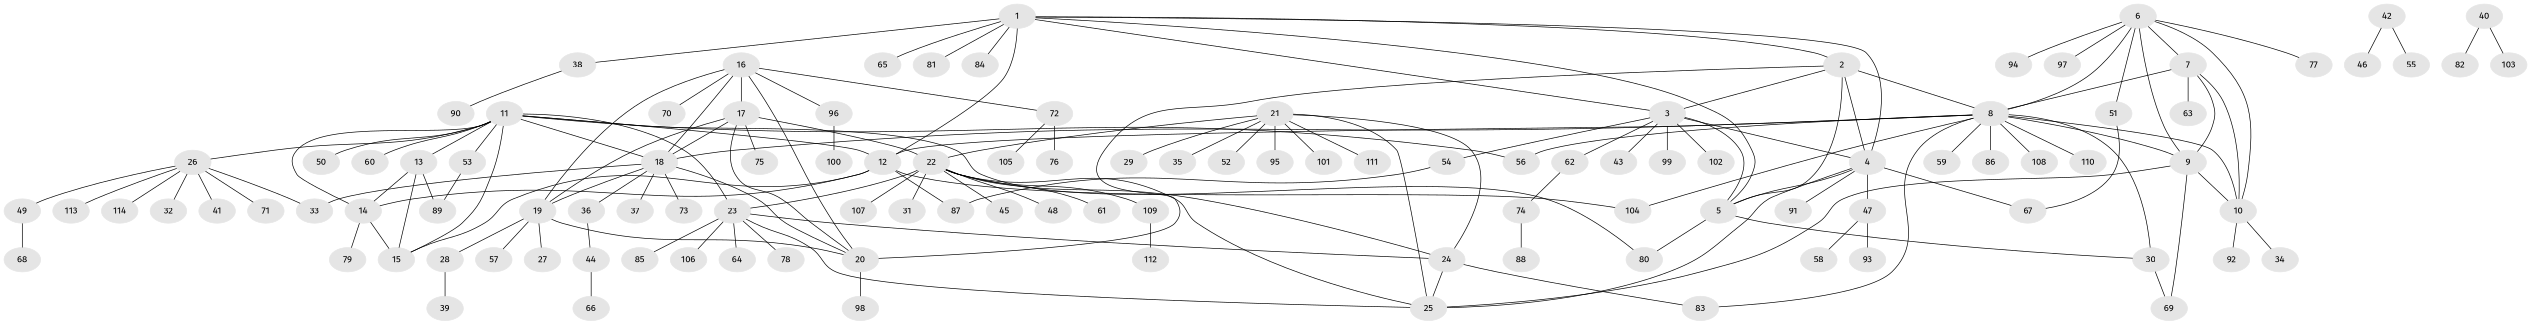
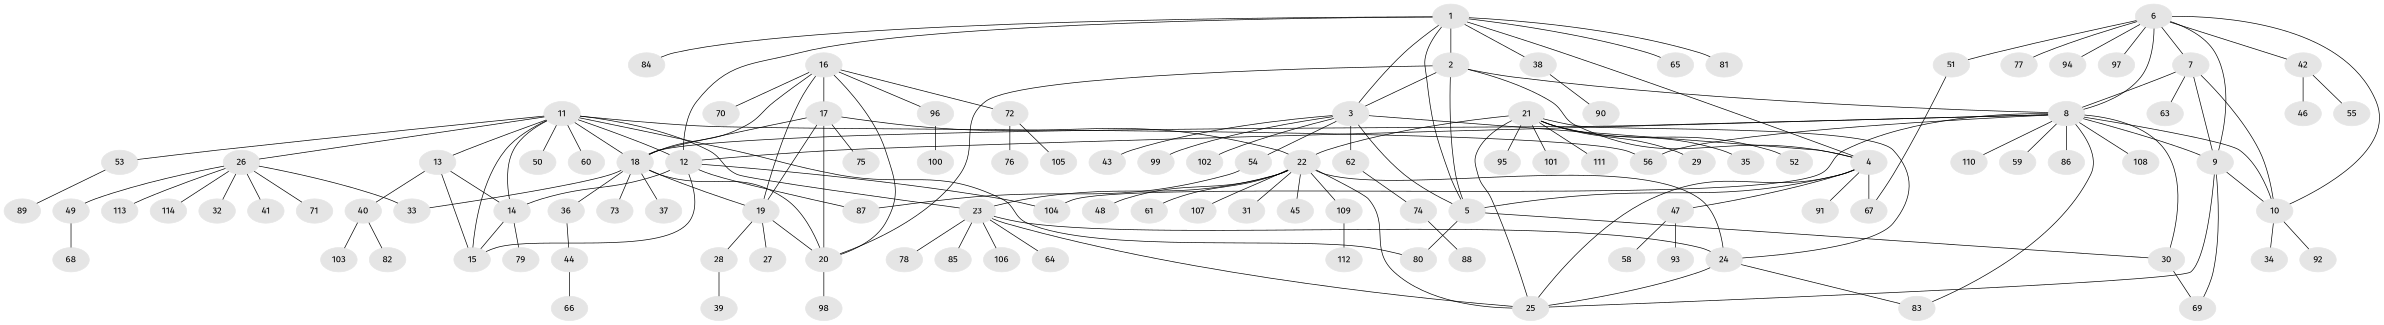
edge "6" -- "42": added
edge "13" -- "89": now "13" -- "40"
node "57": removed
